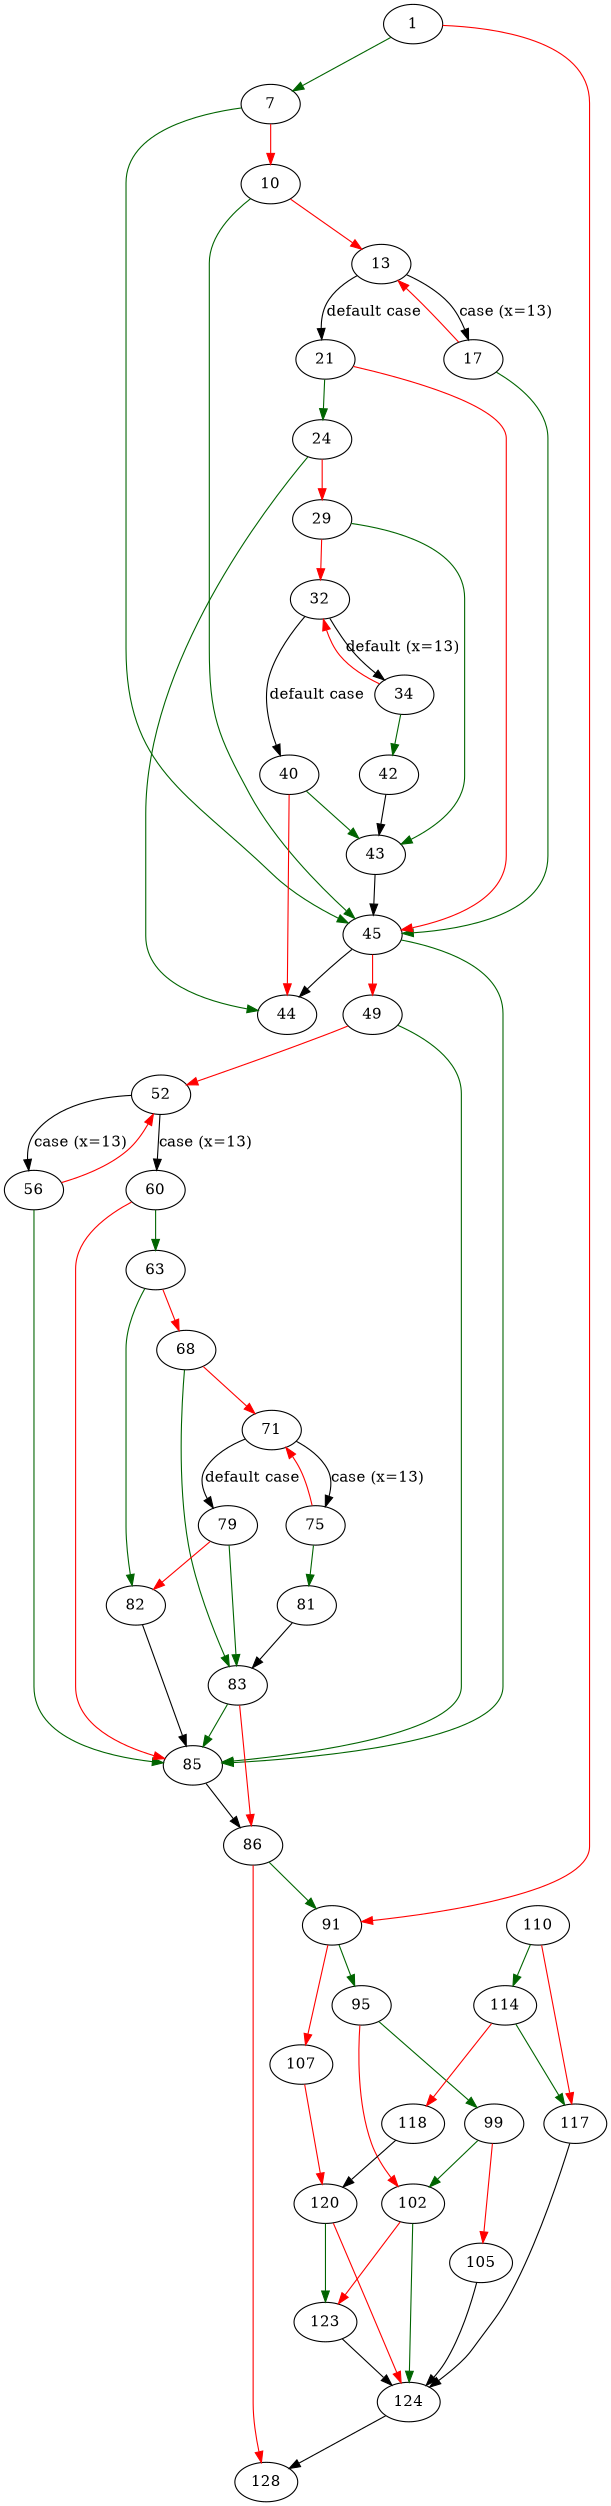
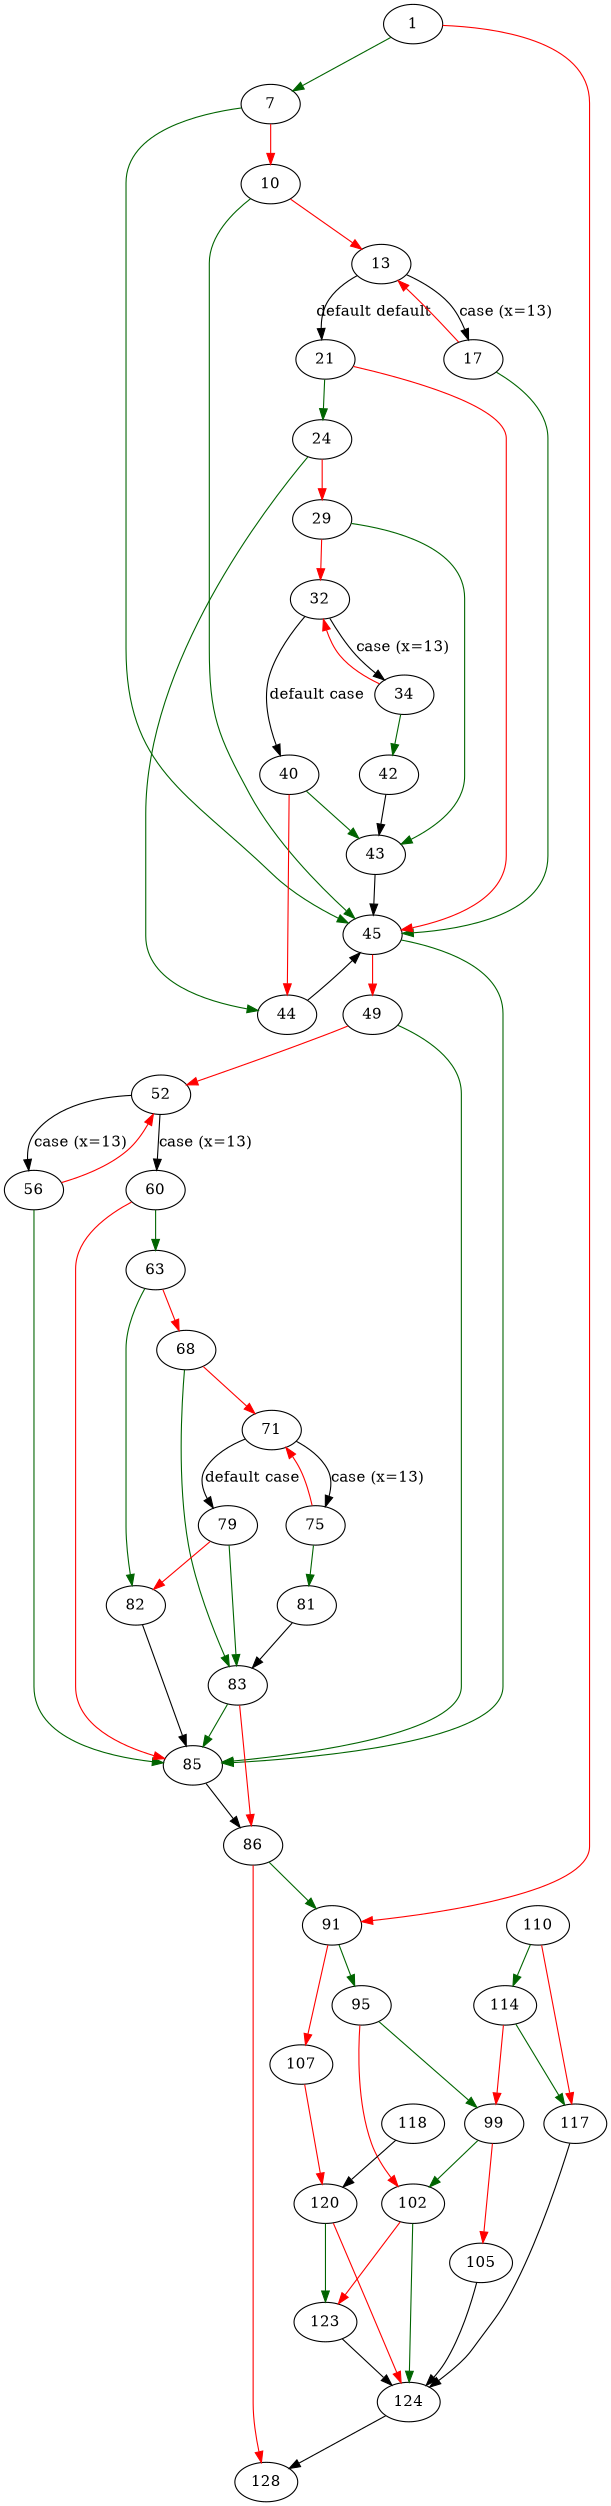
edge "13" -> "21": label "default case" -> "default default"
edge "32" -> "34": label "default (x=13)" -> "case (x=13)"
edge "45" -> "44": reversed
edge "114" -> "118": now "114" -> "99"
